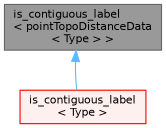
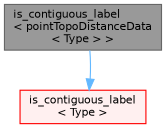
edge "is_contiguous_label < Type >" -> "is_contiguous_label < pointTopoDistanceData < Type > >": reversed
